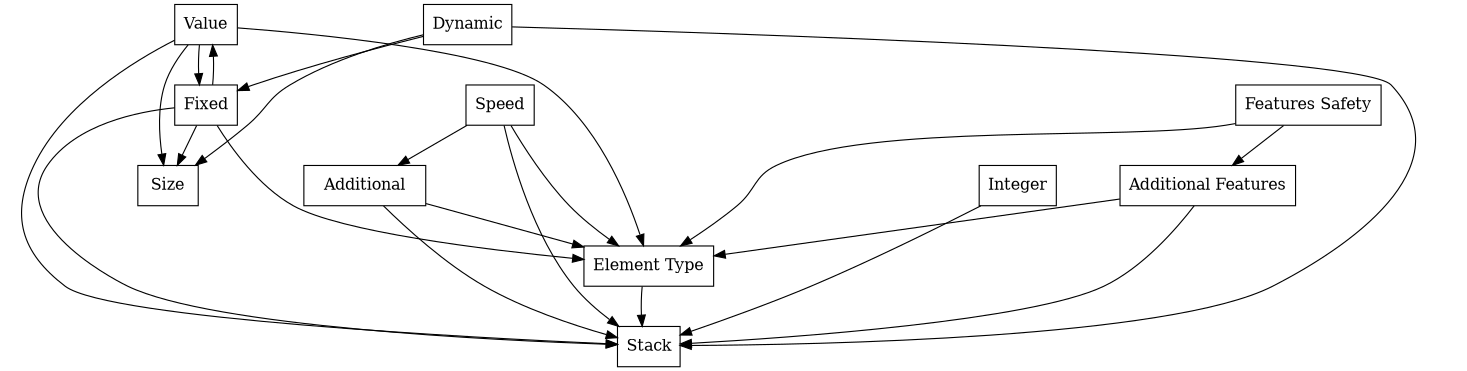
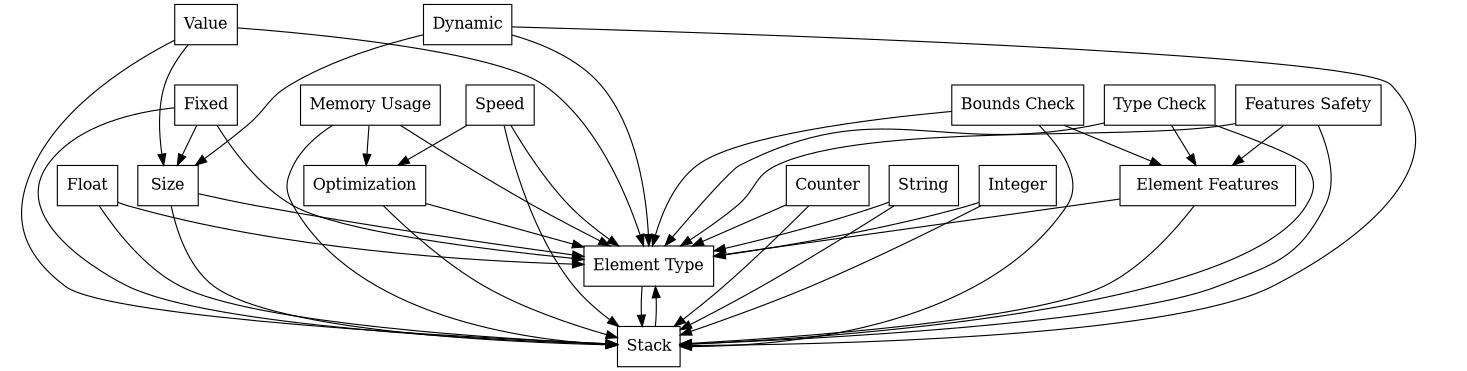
edge "Value" -> "Fixed": removed
edge "Dynamic" -> "Fixed": now "Dynamic" -> "Element Type"
edge "Fixed" -> "Value": removed
node "Memory Usage": added
node "Bounds Check": added
node "Type Check": added
node "Float": added
node "Additional": label "Additional" -> "Optimization"
node "Counter": added
node "String": added
node "Additional Features": label "Additional Features" -> "Element Features"
edge "Integer" -> "Element Type": added
edge "Size" -> "Element Type": added
edge "Stack" -> "Element Type": added
edge "Features Safety" -> "Stack": added
edge "Size" -> "Stack": added
